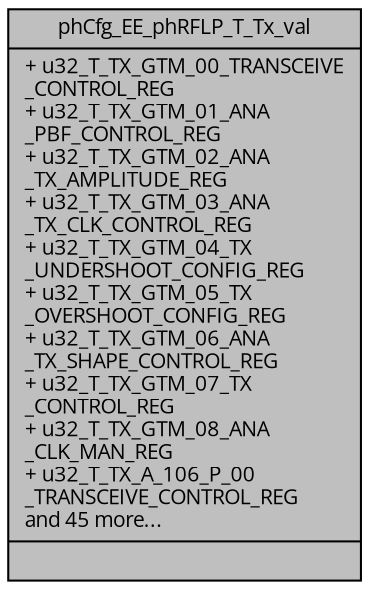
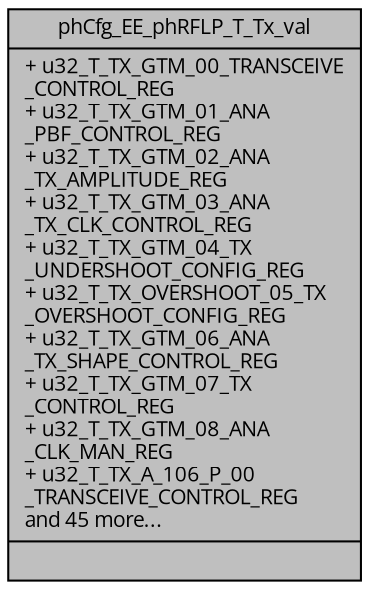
node "phCfg_EE_phRFLP_T_Tx_val": text "+ u32_T_TX_GTM_05_TX" -> "+ u32_T_TX_OVERSHOOT_05_TX"
